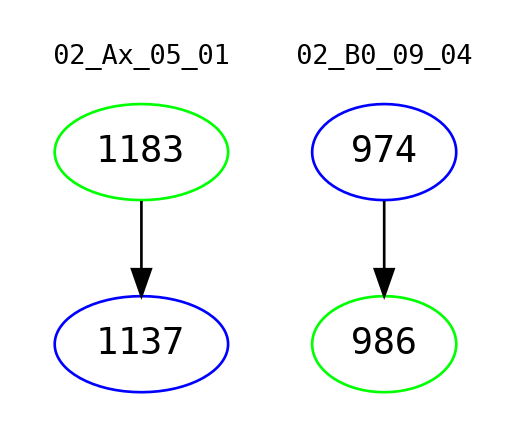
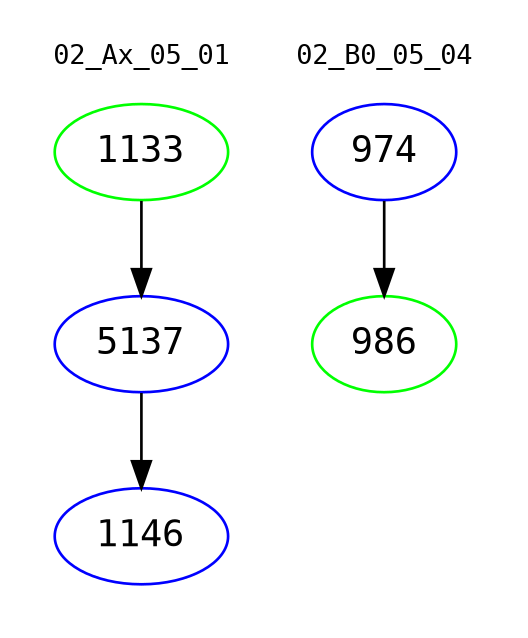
cluster "02_B0_09_04": label "02_B0_09_04" -> "02_B0_05_04"
node "1183": label "1183" -> "1133"
node "1137": label "1137" -> "5137"
node "1146": added
